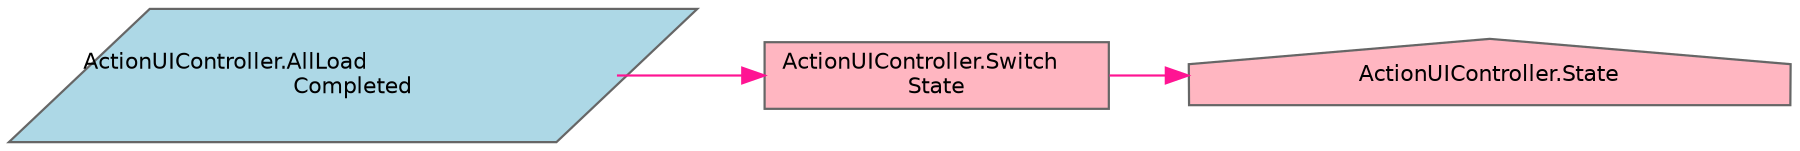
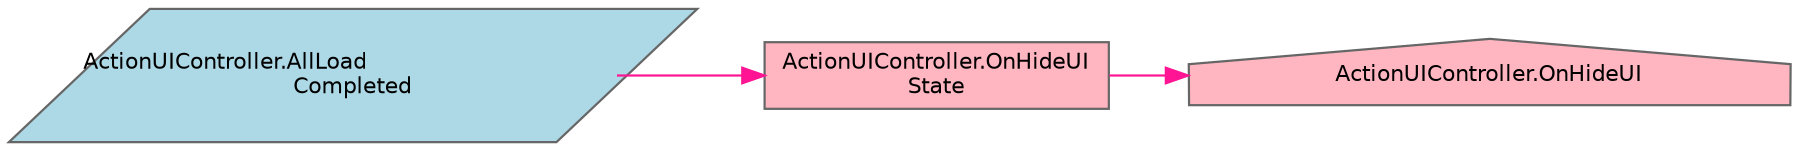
node "ActionUIController.Switch State": label "ActionUIController.Switch State" -> "ActionUIController.OnHideUI State"
node "ActionUIController.State": label "ActionUIController.State" -> "ActionUIController.OnHideUI"
